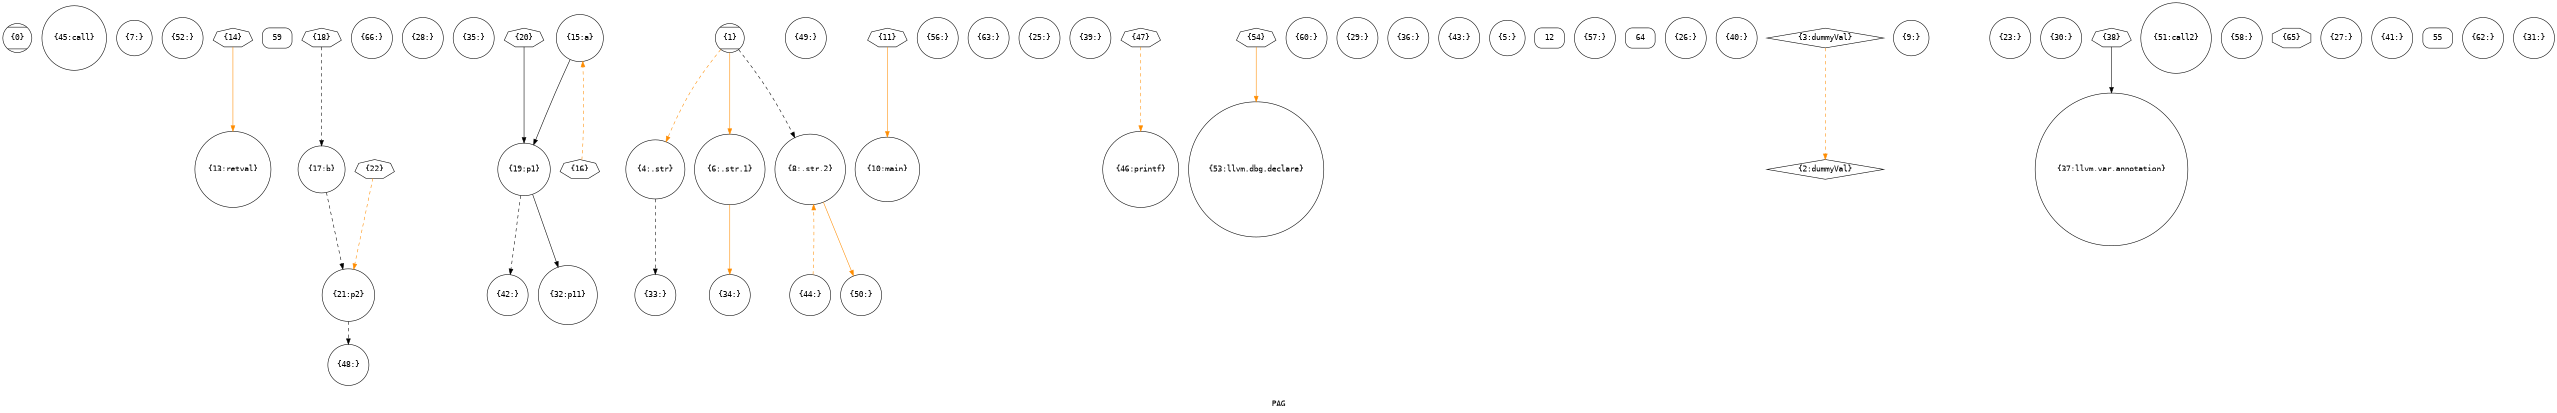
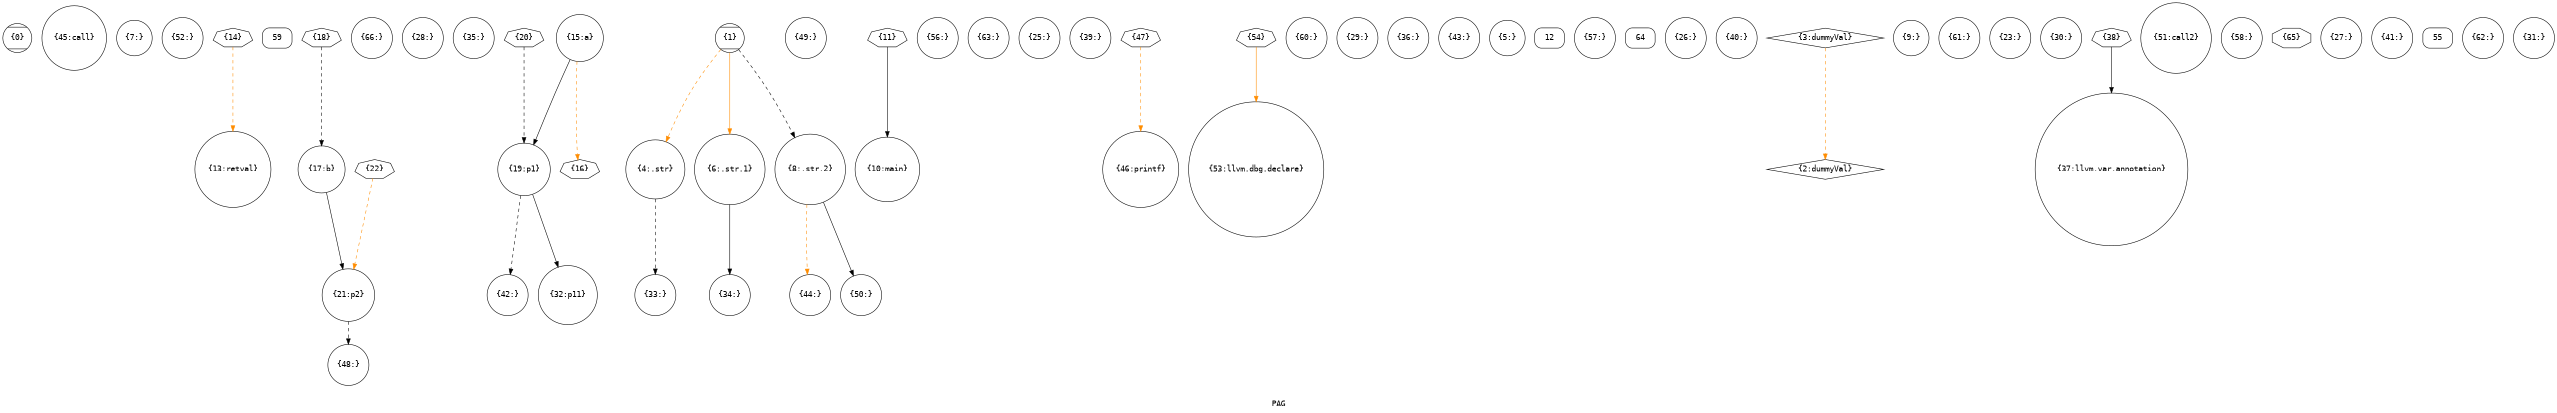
node "{61:}": added
edge "{14}" -> "{13:retval}": style solid -> dashed
edge "{11}" -> "{10:main}": color darkorange -> black
edge "{20}" -> "{19:p1}": style solid -> dashed
edge "{16}" -> "{15:a}": reversed
edge "{17:b}" -> "{21:p2}": style dashed -> solid
edge "{8:.str.2}" -> "{50:}": color darkorange -> black
edge "{6:.str.1}" -> "{34:}": color darkorange -> black
edge "{44:}" -> "{8:.str.2}": reversed
